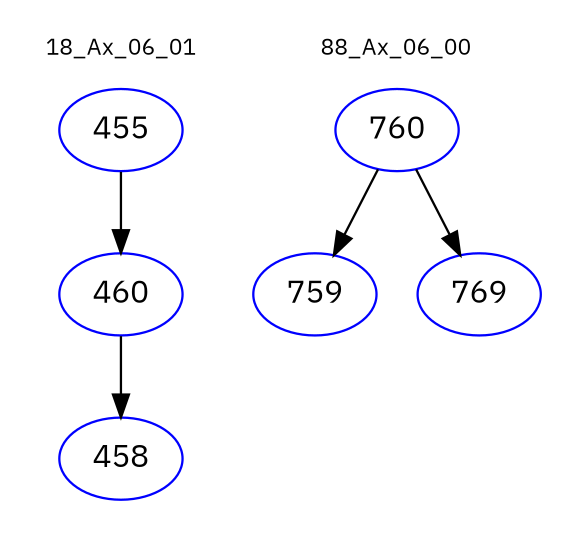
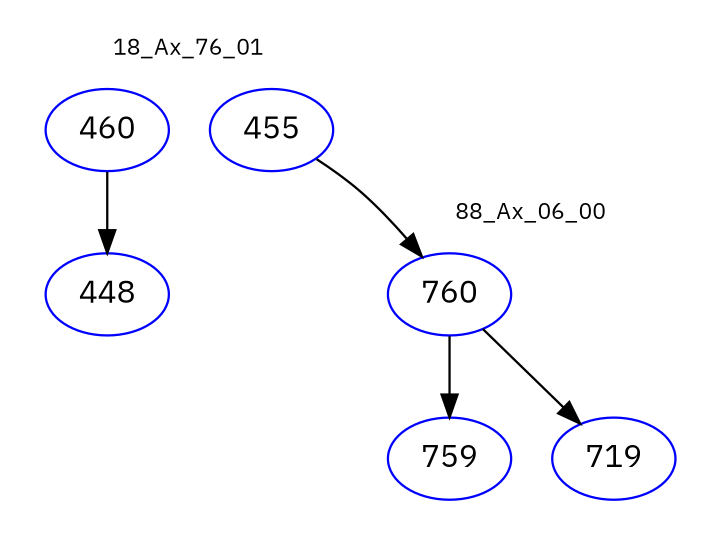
cluster "18_Ax_06_01": label "18_Ax_06_01" -> "18_Ax_76_01"
edge "455" -> "460": now "455" -> "760"
node "769": label "769" -> "719"
node "458": label "458" -> "448"
